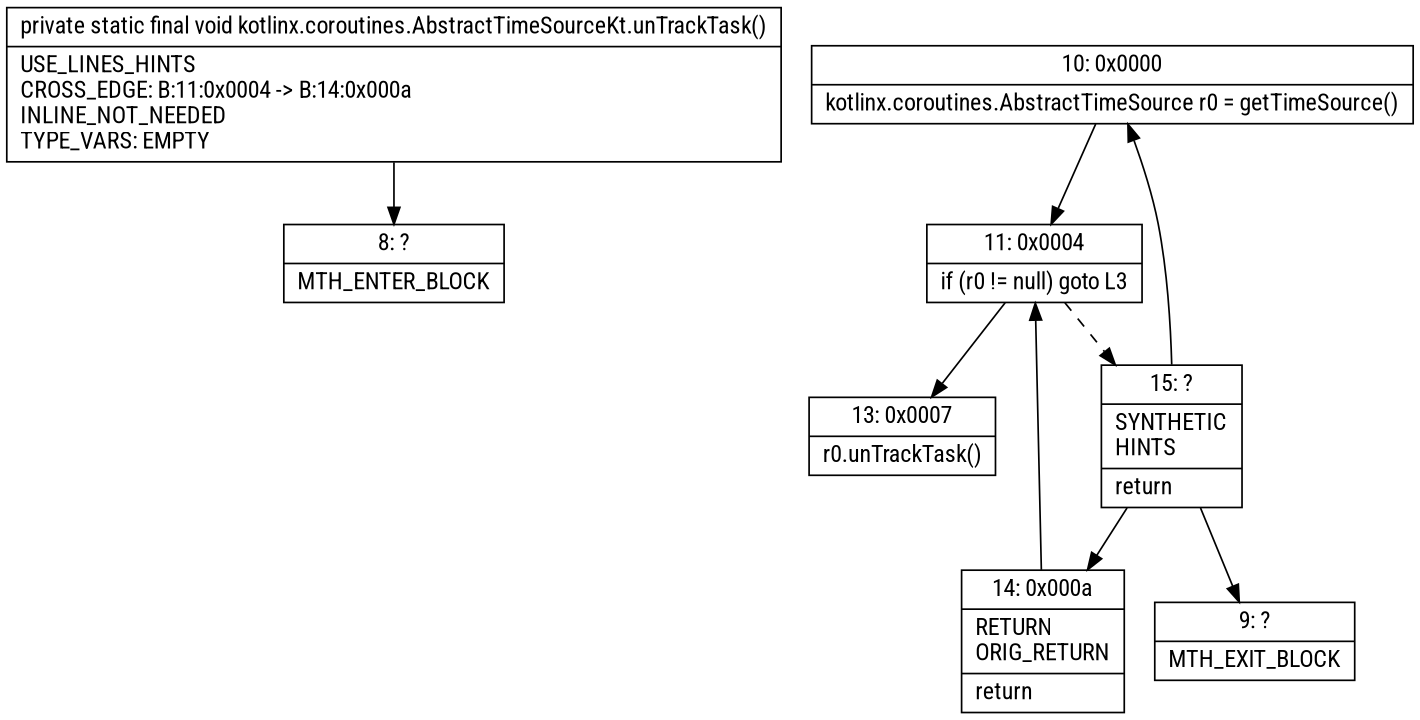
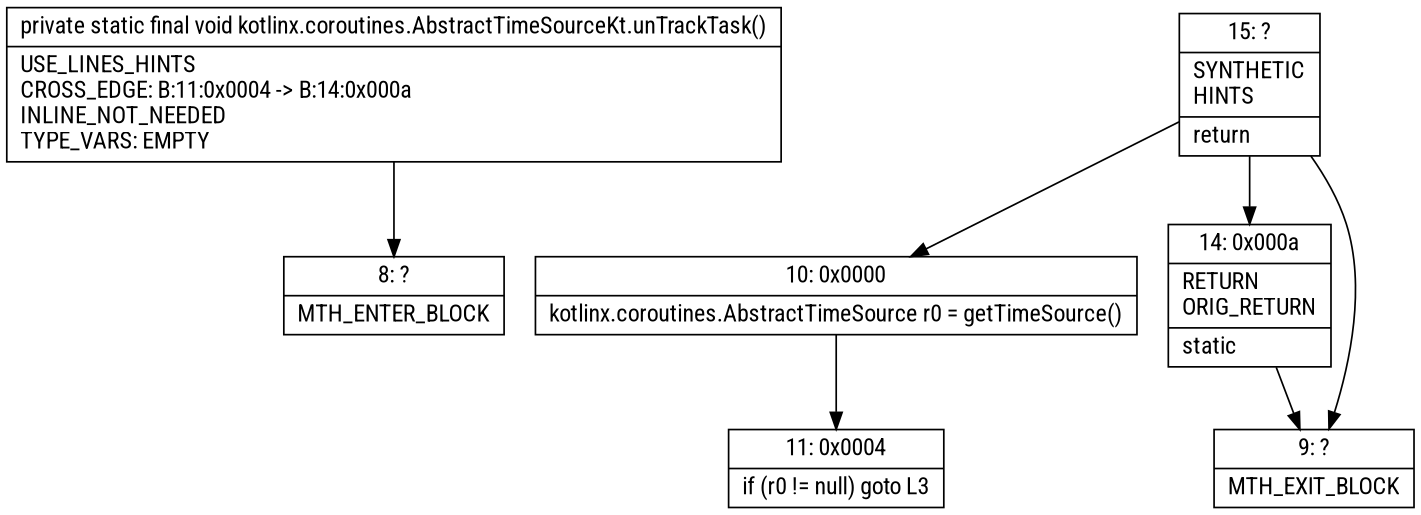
edge "11: 0x0004" -> "15: ?": removed
node "13: 0x0007": removed
edge "14: 0x000a" -> "11: 0x0004": now "14: 0x000a" -> "9: ?"
node "14: 0x000a": text "return" -> "static"
